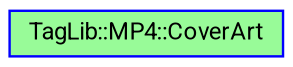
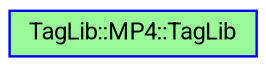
node "TagLib::MP4::CoverArt": label "TagLib::MP4::CoverArt" -> "TagLib::MP4::TagLib"
